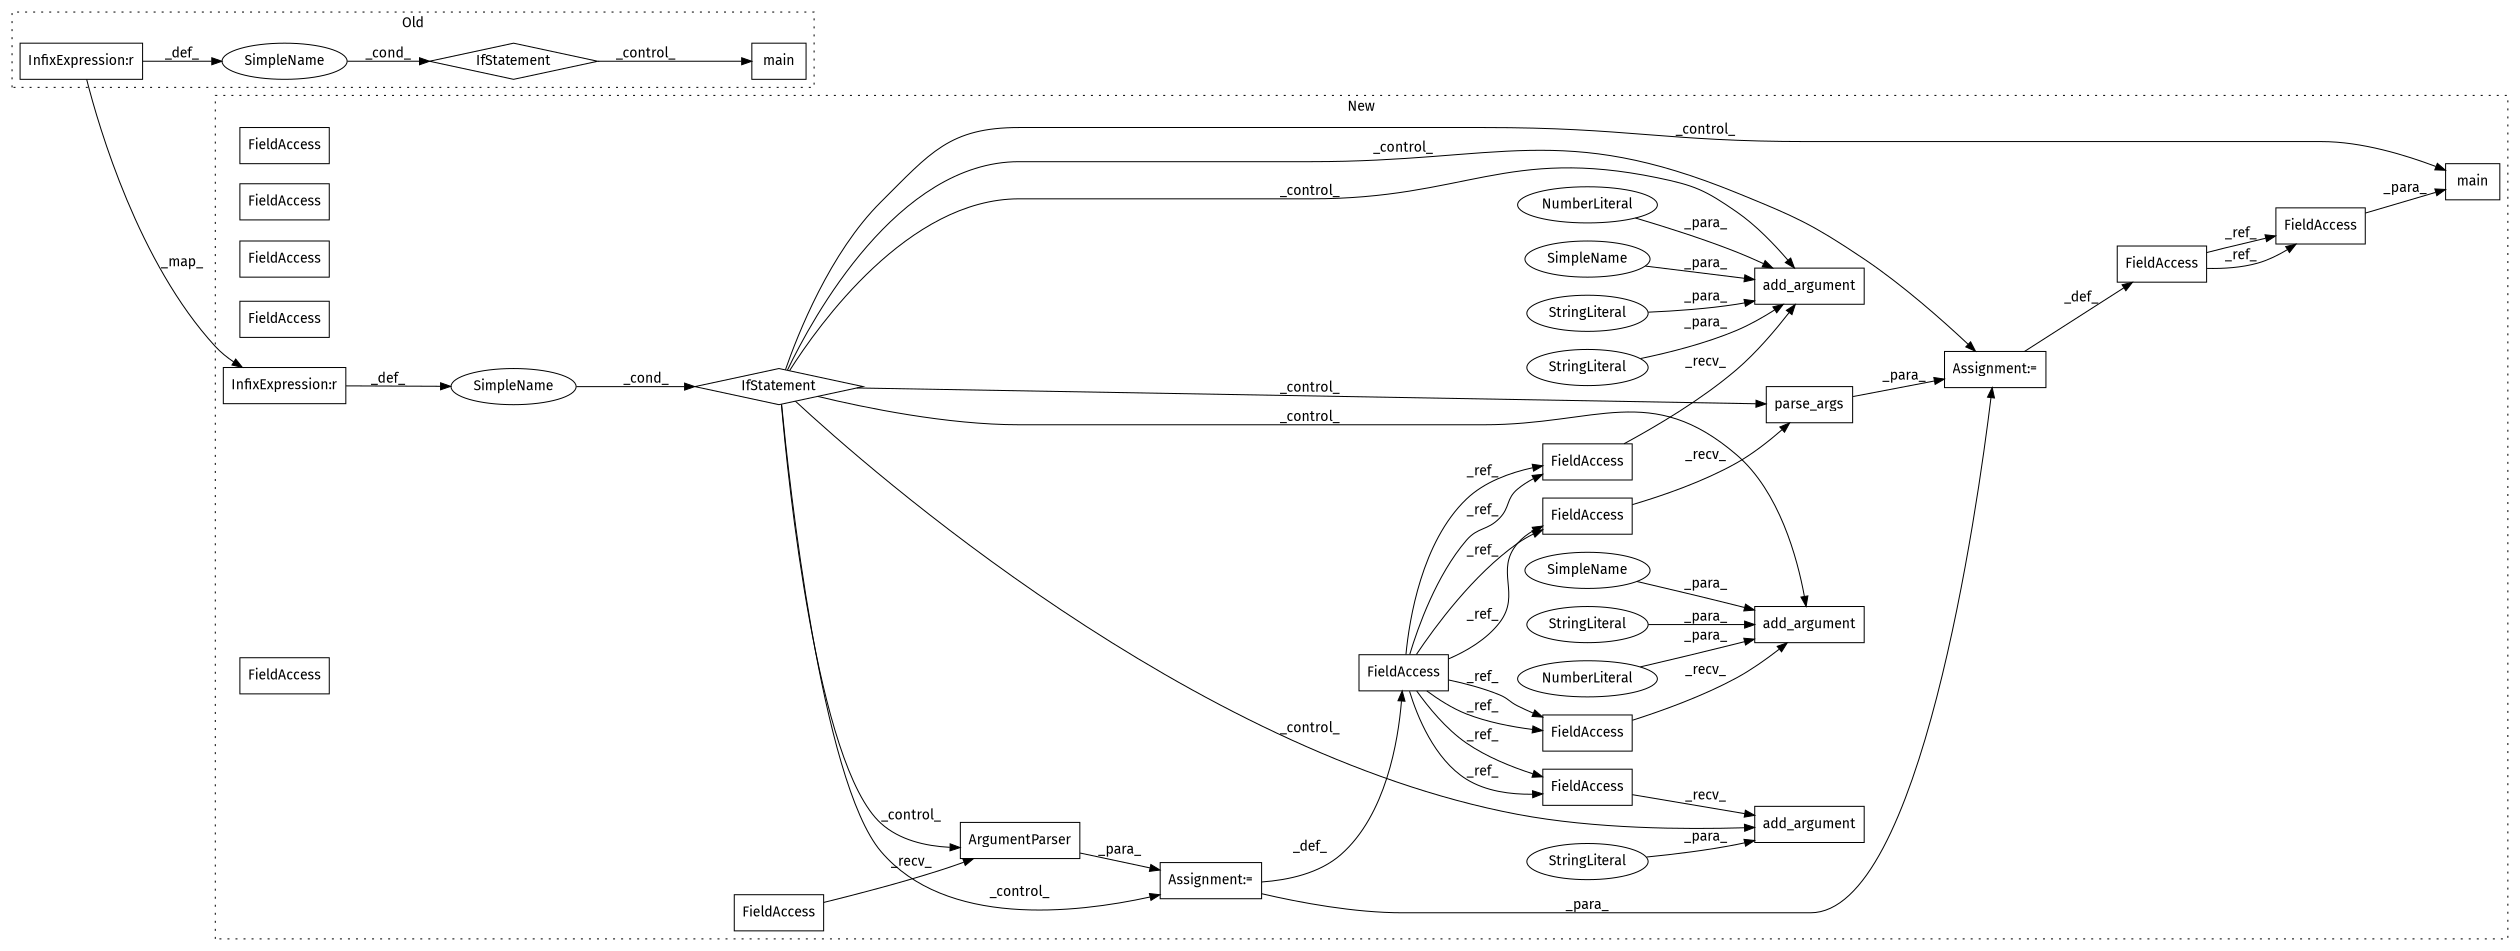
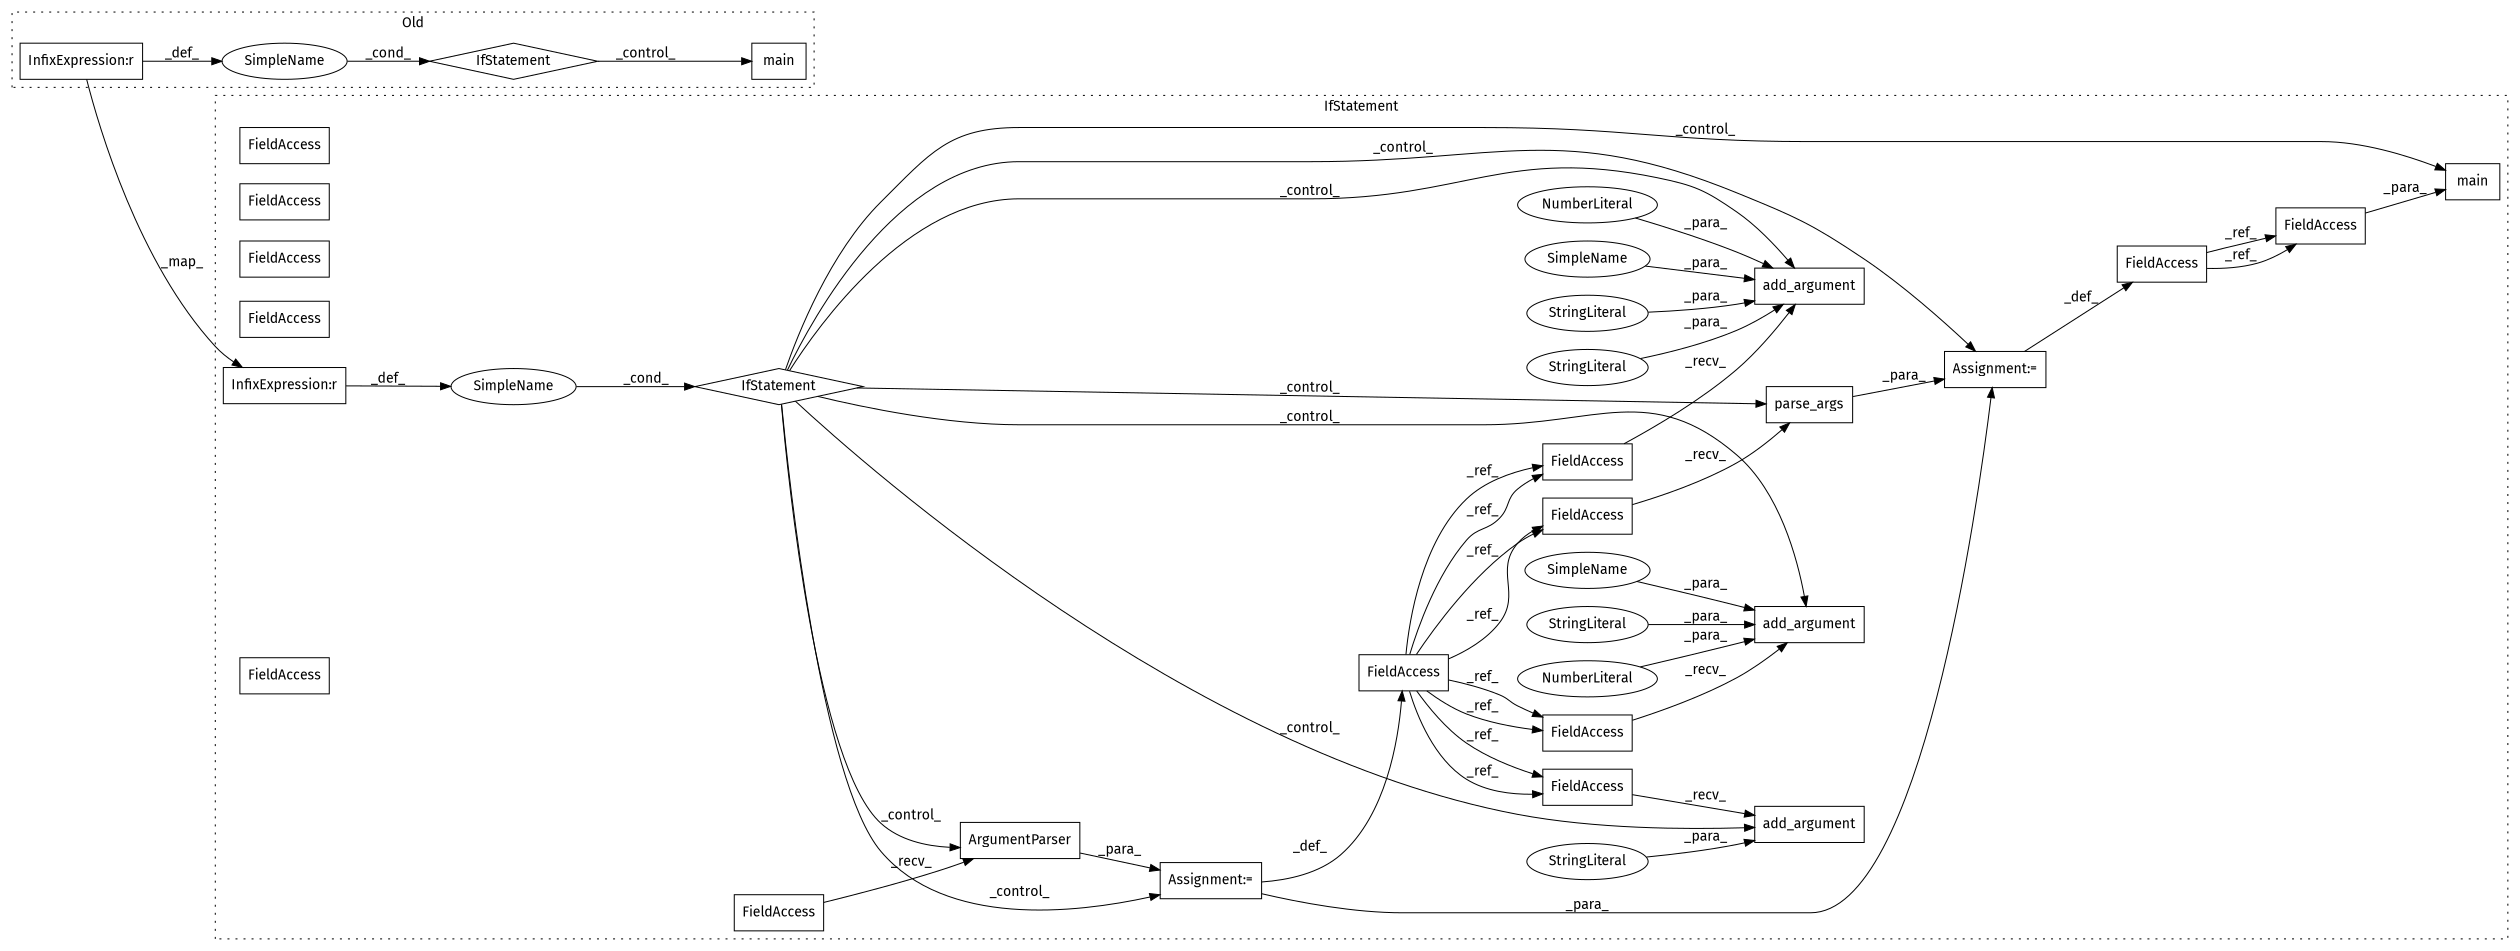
cluster "New": label "New" -> "IfStatement"
